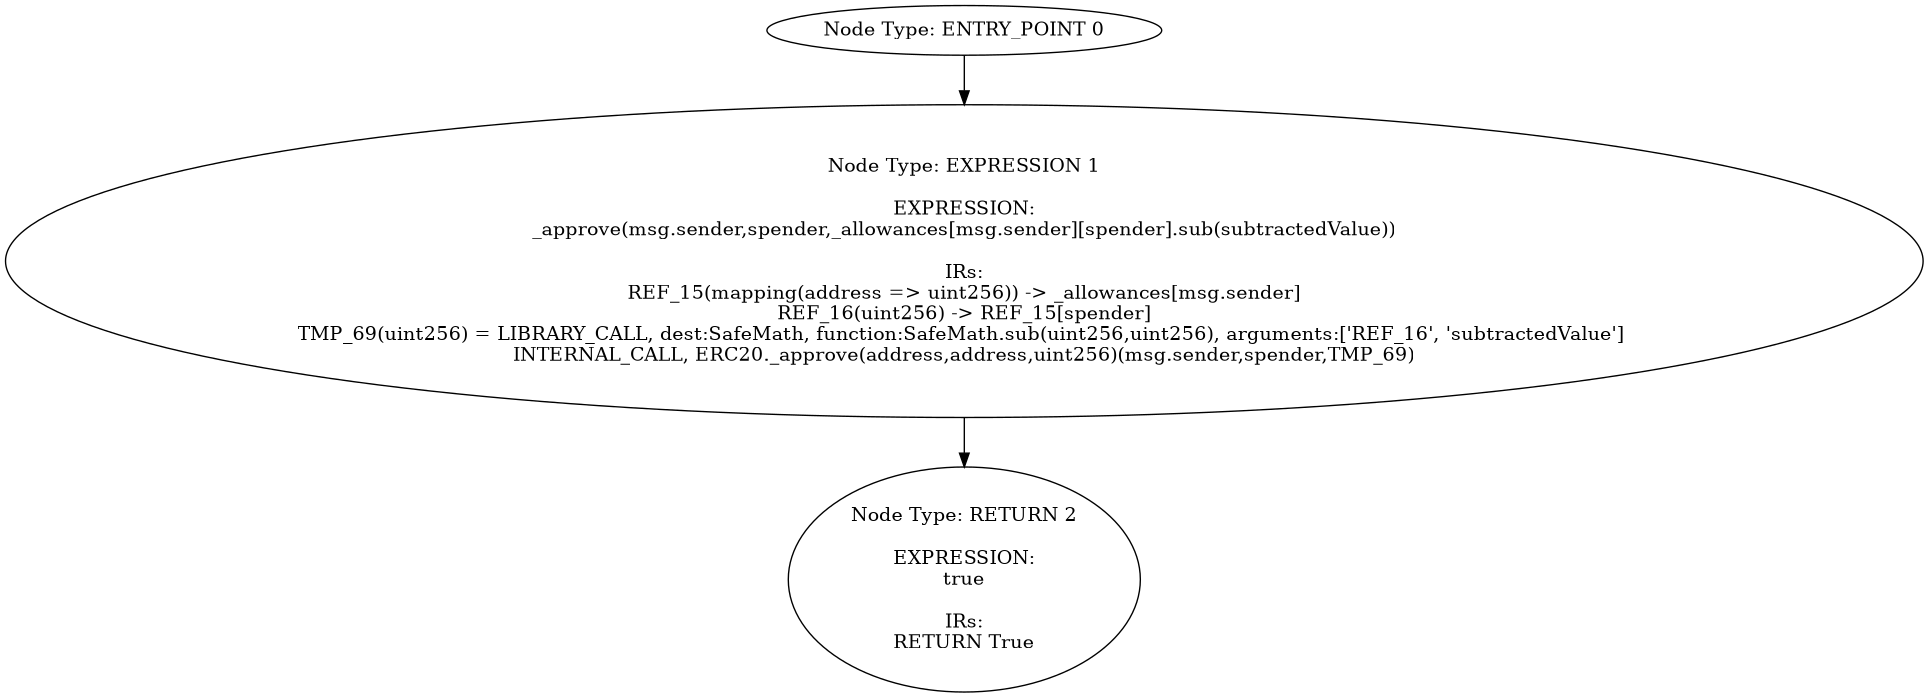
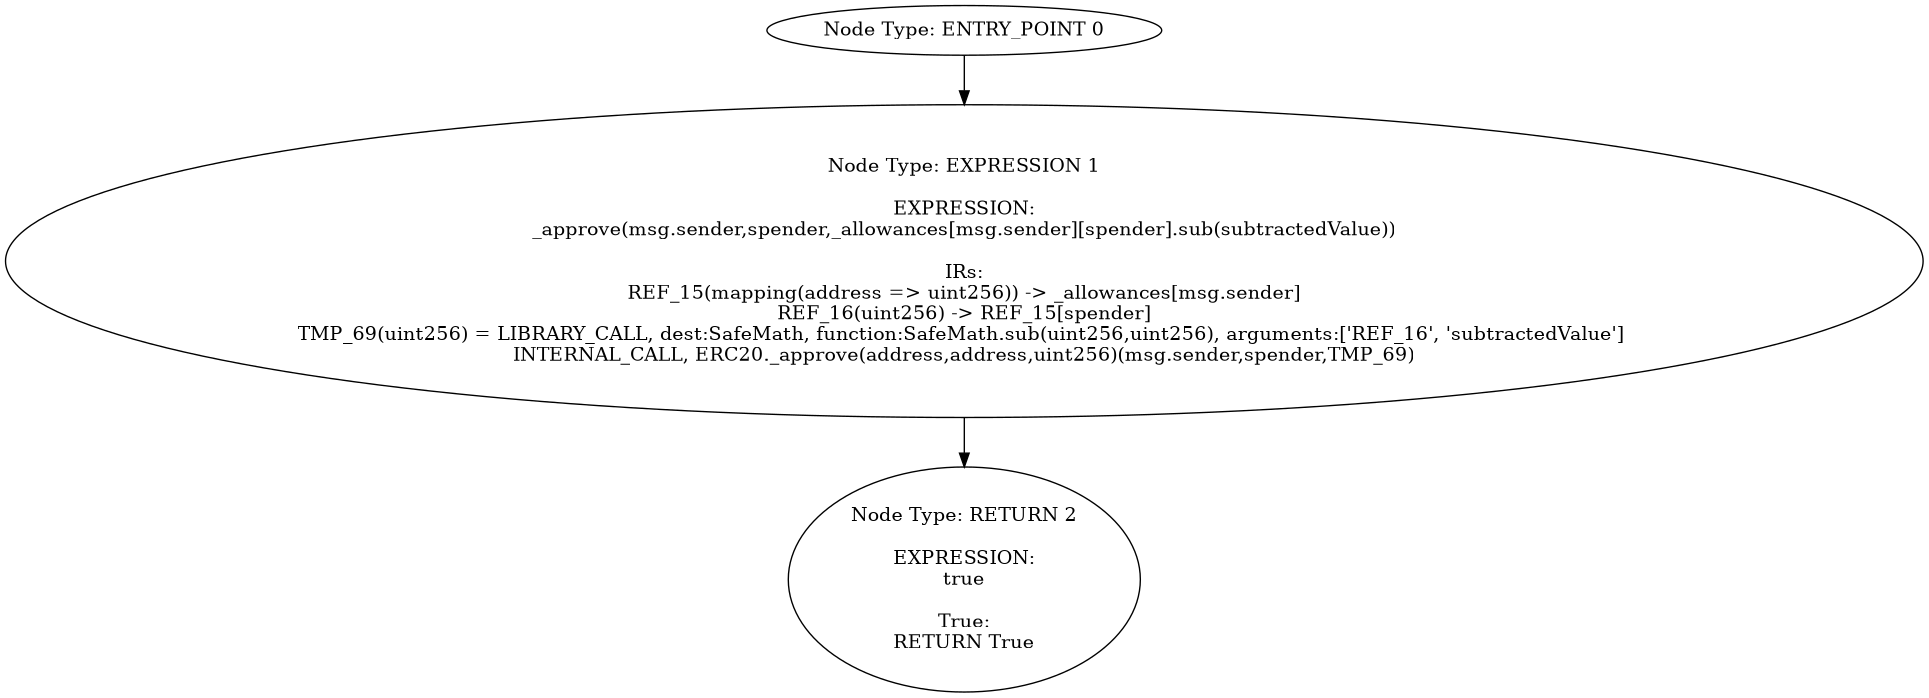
node "Node Type: RETURN 2 EXPRESSION: true IRs: RETURN True": label "Node Type: RETURN 2 EXPRESSION: true IRs: RETURN True" -> "Node Type: RETURN 2 EXPRESSION: true True: RETURN True"
